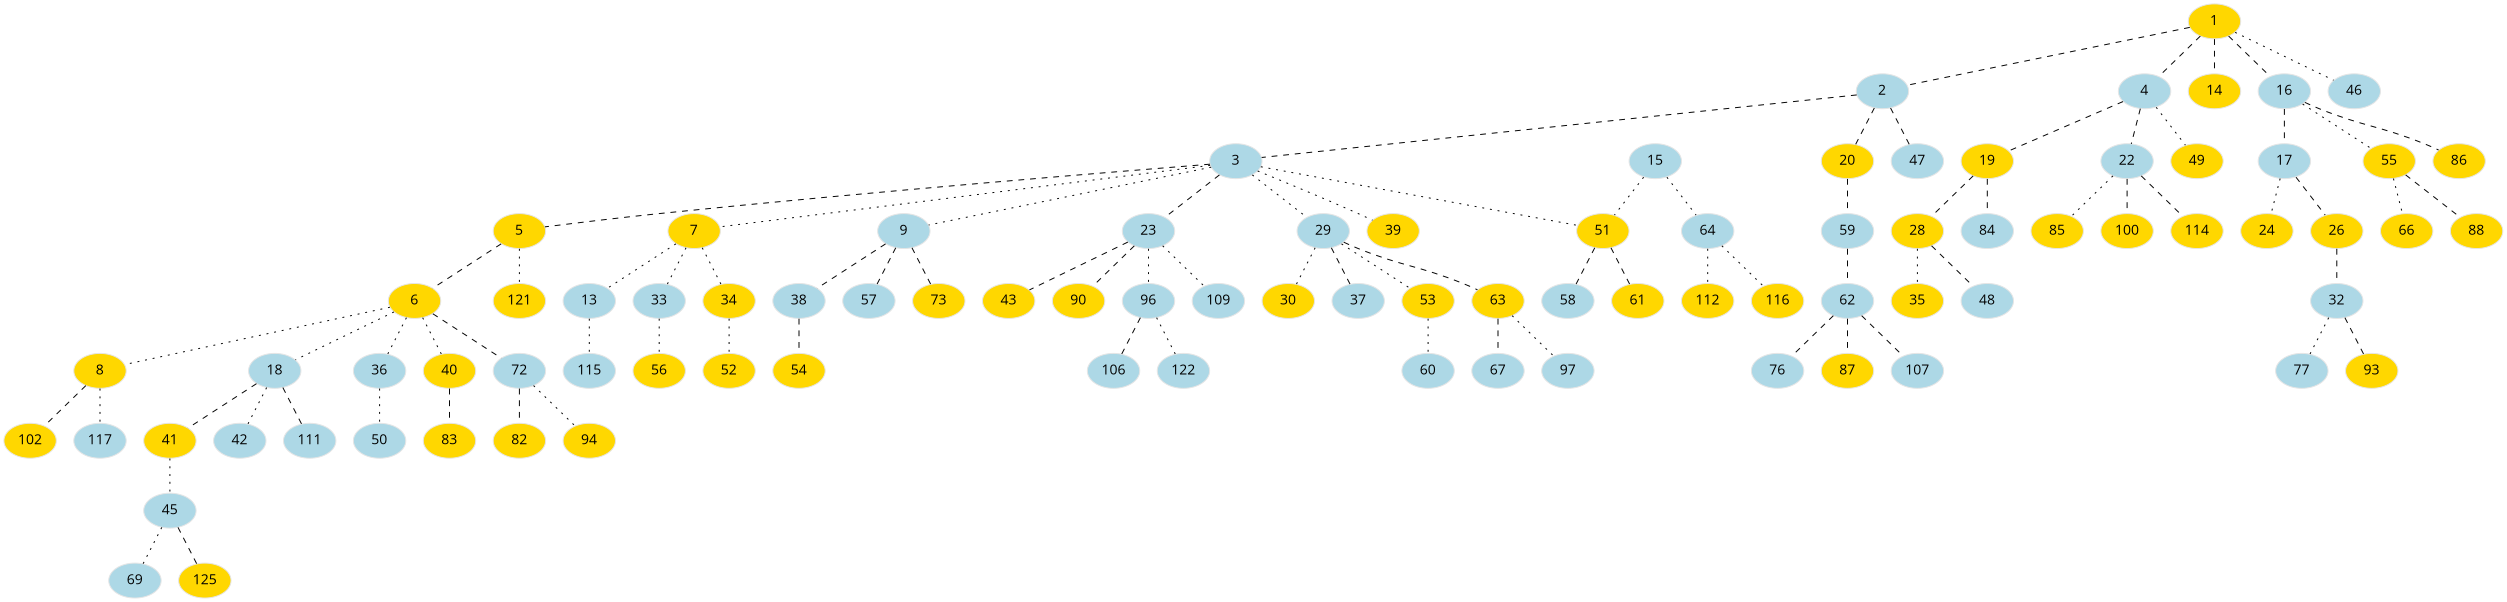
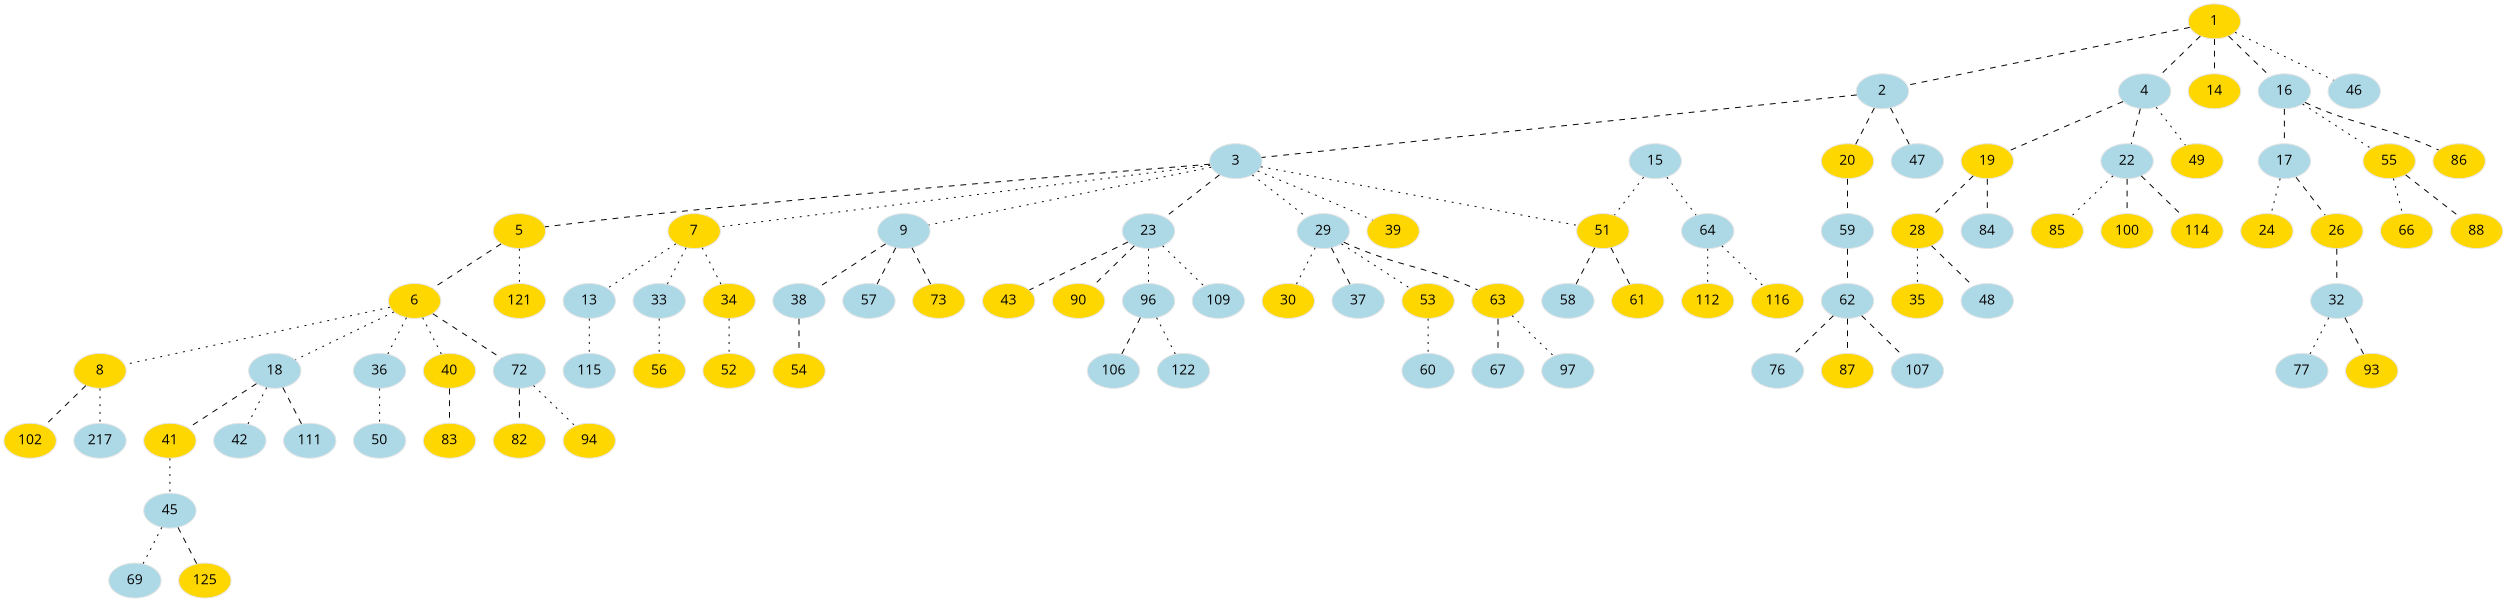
node "117": label "117" -> "217"
